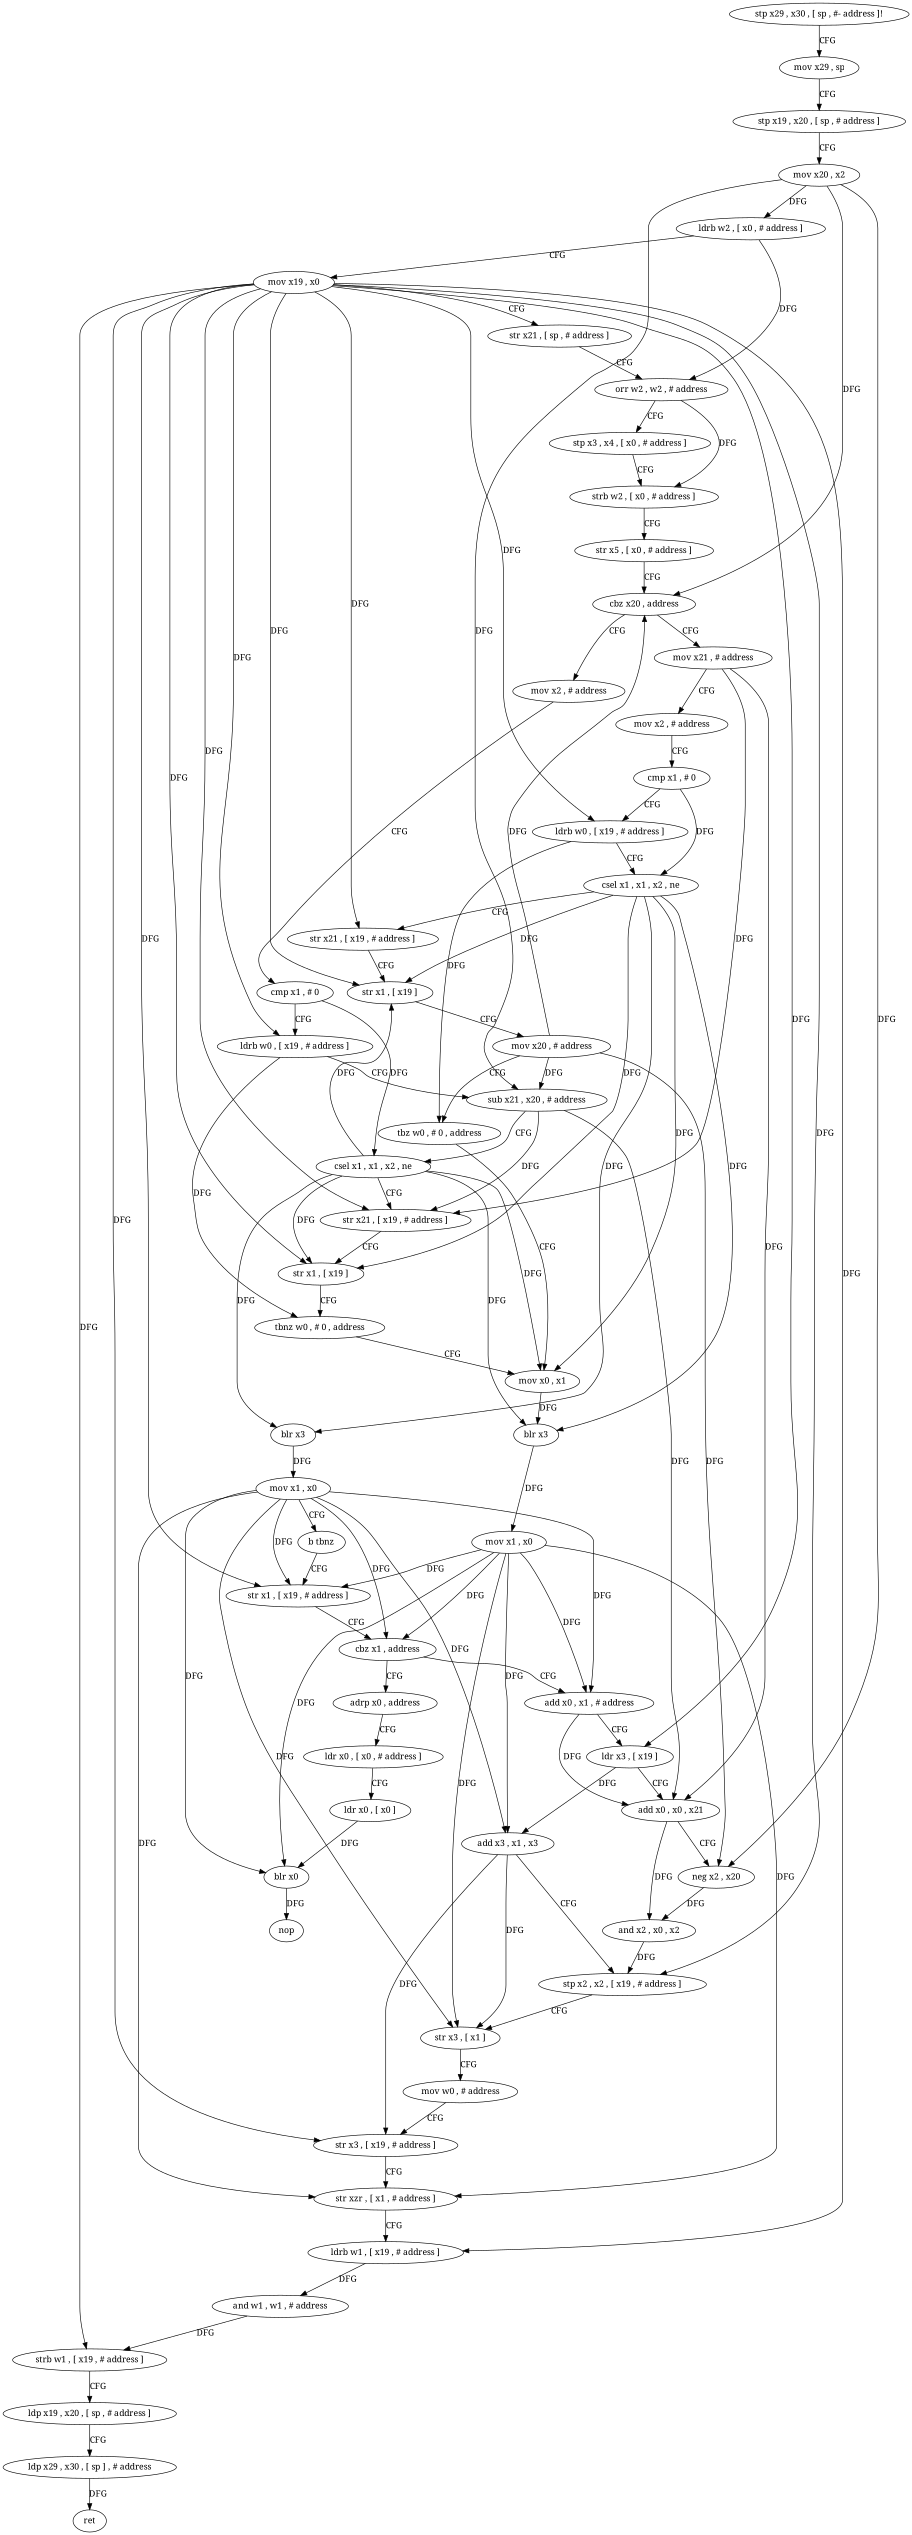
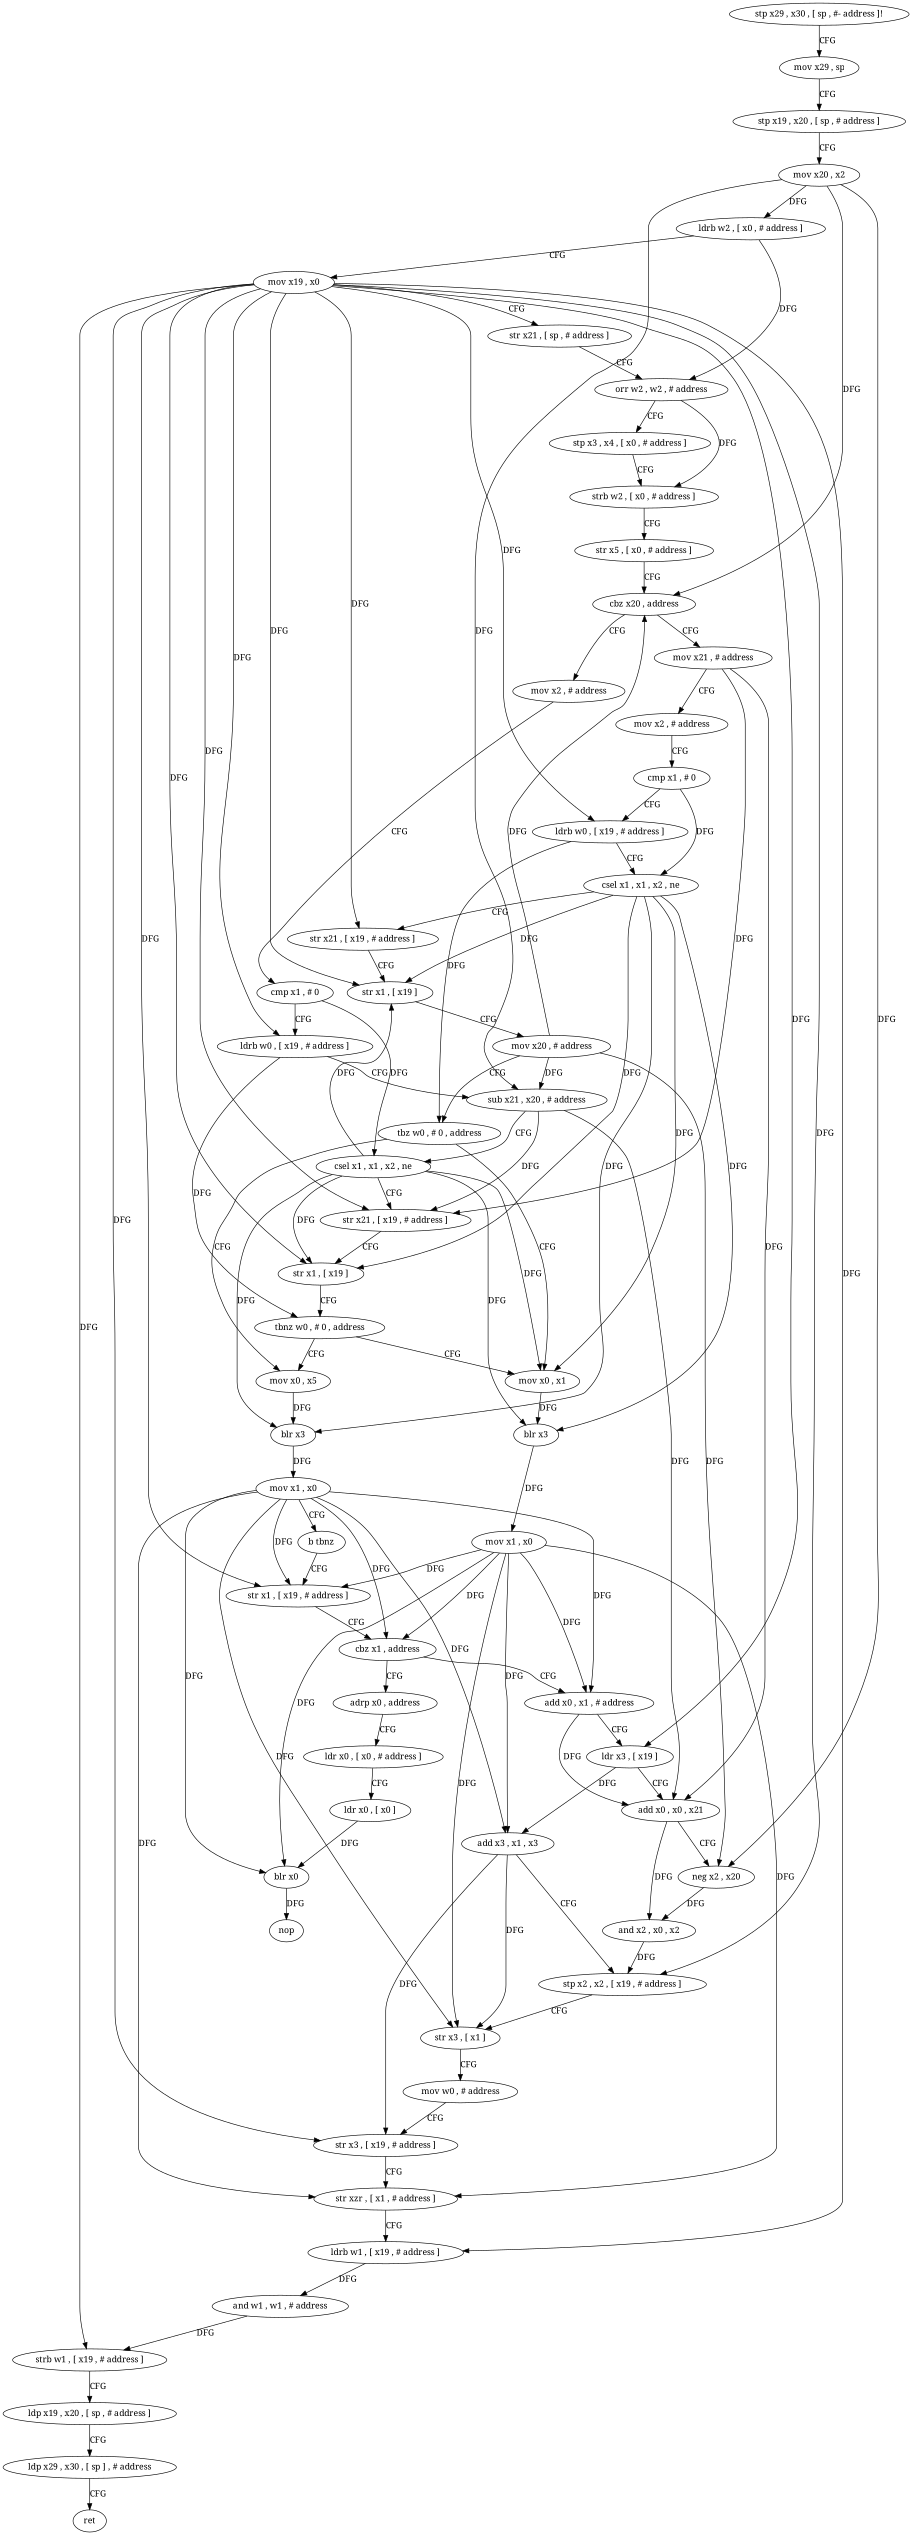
node "mov x0 , x5": added
edge "ldp x29 , x30 , [ sp ] , # address" -> "ret": label "DFG" -> "CFG"
